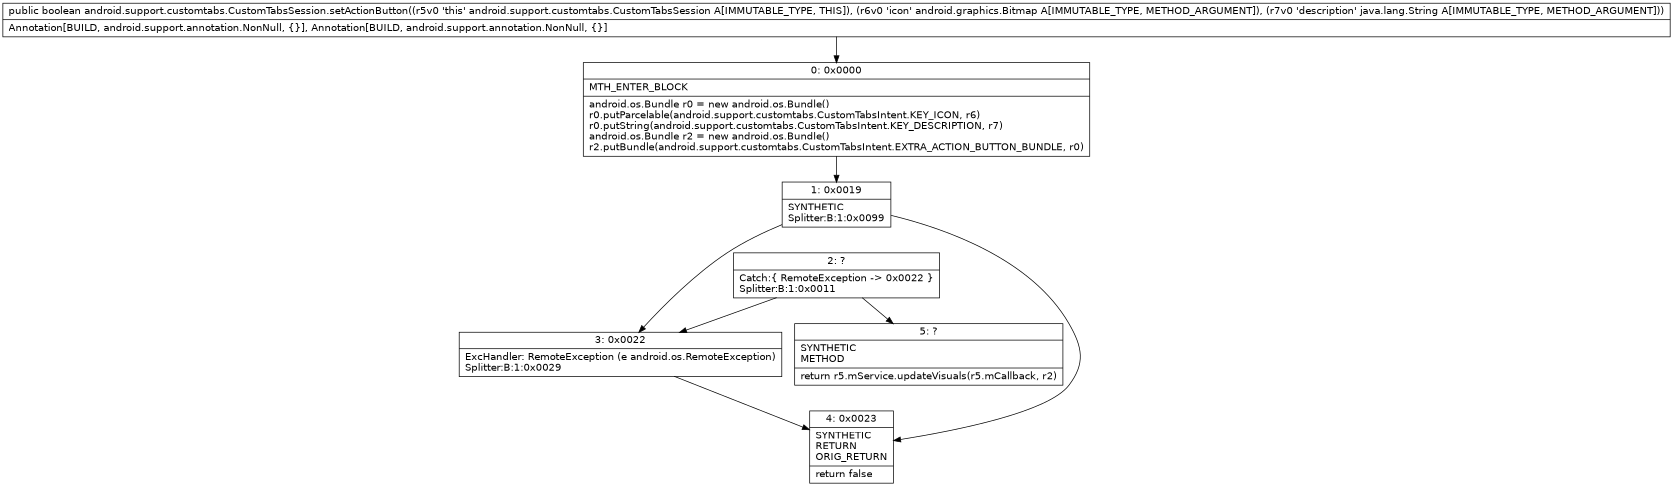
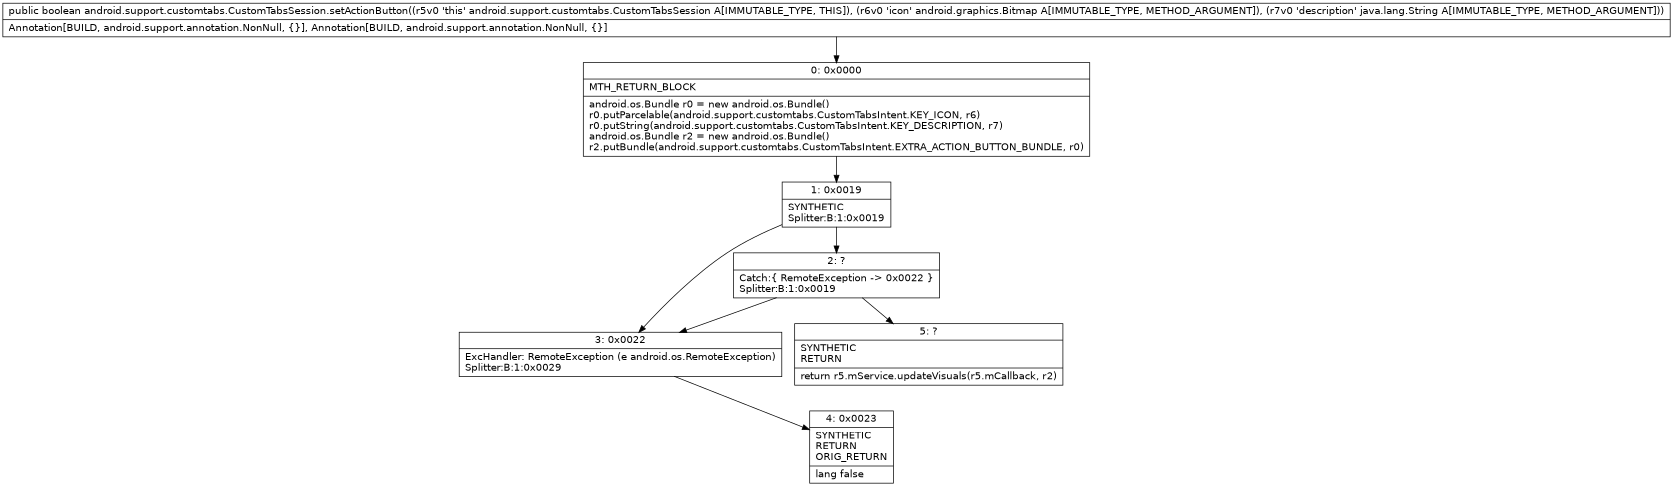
node "0: 0x0000": text "MTH_ENTER_BLOCK" -> "MTH_RETURN_BLOCK"
node "1: 0x0019": text "Splitter:B:1:0x0099" -> "Splitter:B:1:0x0019"
node "2: ?": text "Splitter:B:1:0x0011" -> "Splitter:B:1:0x0019"
edge "1: 0x0019" -> "4: 0x0023": now "1: 0x0019" -> "2: ?"
node "5: ?": text "METHOD" -> "RETURN"
node "4: 0x0023": text "return false" -> "lang false"
